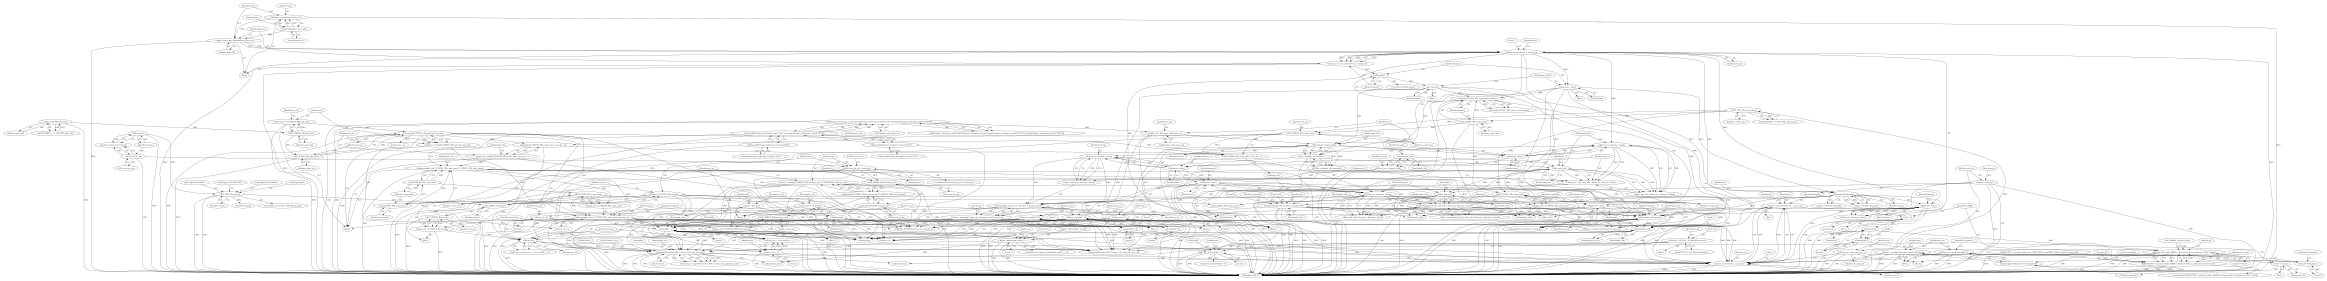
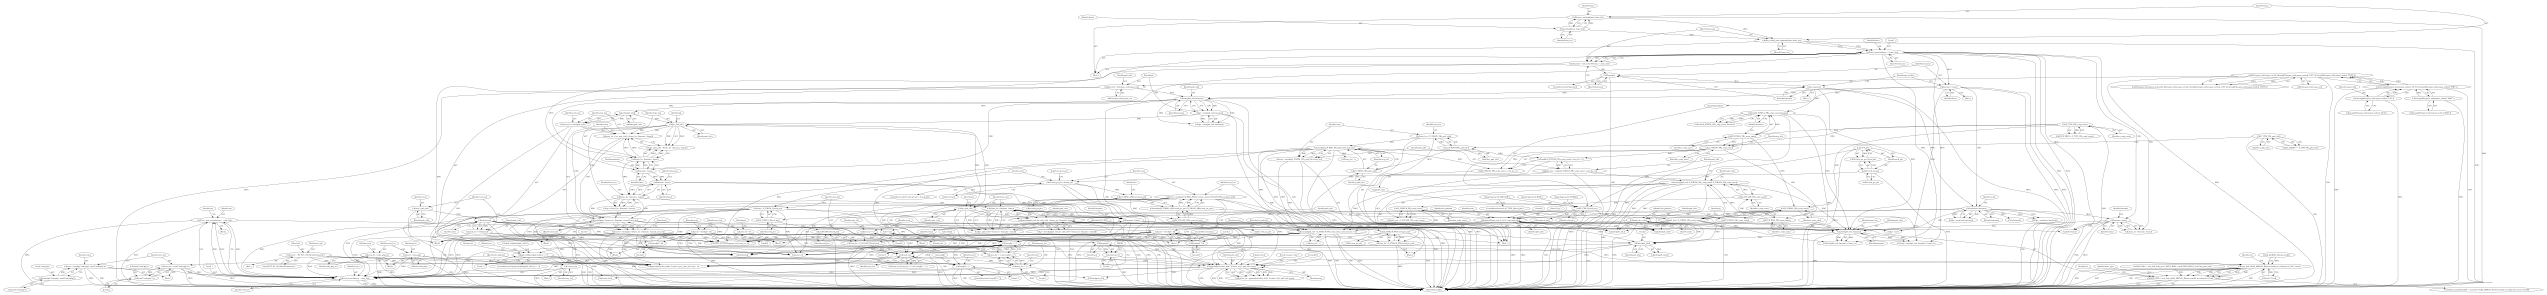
edge "(Call,basename = fname)" -> "(Call,strstr(Z_STRVAL_PP(z_script_name), basename))": now "(Call,basename = fname)" -> "(JumpTarget,default:)"
edge "(Call,Z_TYPE_P(retval_ptr))" -> "(ControlStructure,switch (Z_TYPE_P(retval_ptr)))": now "(JumpTarget,case IS_UNICODE:)" -> "(ControlStructure,switch (Z_TYPE_P(retval_ptr)))"
edge "(Identifier,index_php)" -> "(Call,*ext = zend_memrchr(entry, '.', entry_len))": now "(Identifier,index_php)" -> "(Call,entry = index_php)"
node "(Call,efree(testit))": added
edge "(Call,entry = estrndup(Z_STRVAL_PP(z_path_info), entry_len))" -> "(MethodReturn,RET)": added, label "DDG:"
edge "(Call,!basename)" -> "(MethodReturn,RET)": added, label "DDG:"
edge "(Identifier,index_php_len)" -> "(Call,entry_len = index_php_len)": added, label "AST:"
edge "(Call,++entry_len)" -> "(Call,zend_memrchr(entry, '.', entry_len))": added, label "DDG:"
